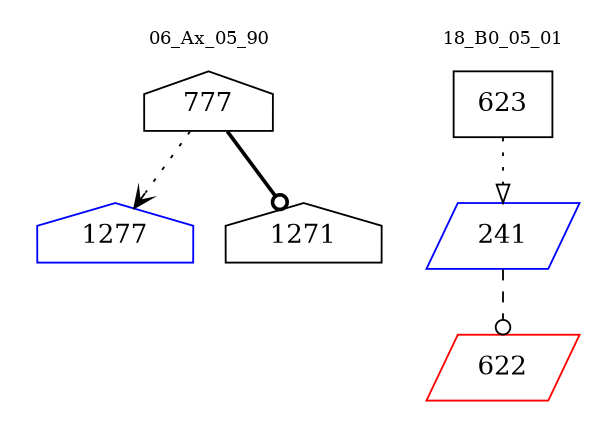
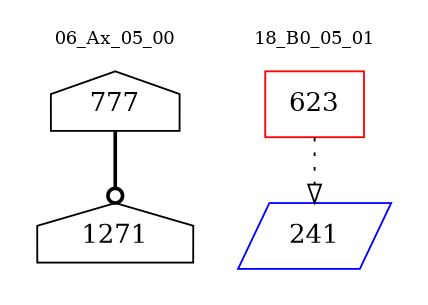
cluster "06_Ax_05_90": label "06_Ax_05_90" -> "06_Ax_05_00"
node "623": color black -> red
node "1277": removed
node "622": removed
